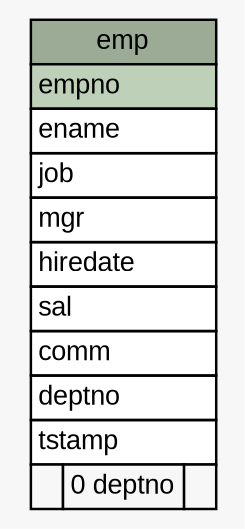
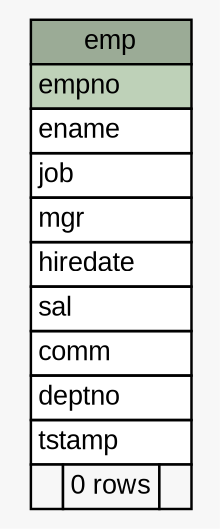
node "emp": text "0 deptno" -> "0 rows"
